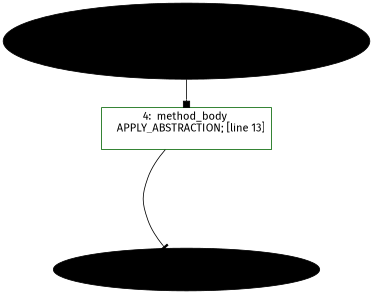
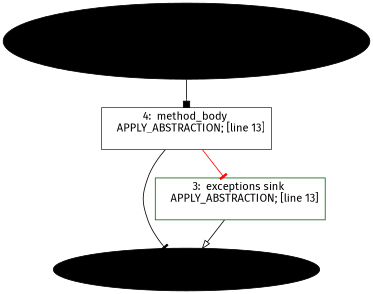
node "3:  exceptions sink APPLY_ABSTRACTION; [line 13]": added
